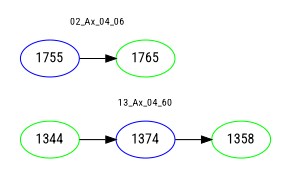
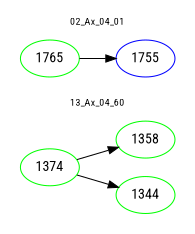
cluster "02_Ax_04_06": label "02_Ax_04_06" -> "02_Ax_04_01"
edge "1755" -> "1765": reversed
edge "1344" -> "1374": reversed
node "1374": color blue -> green
